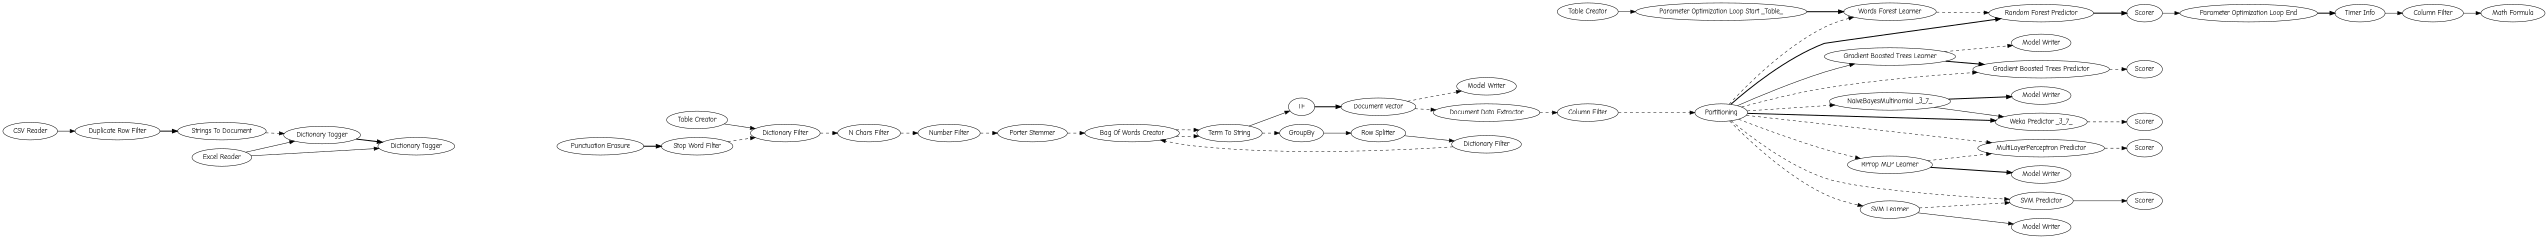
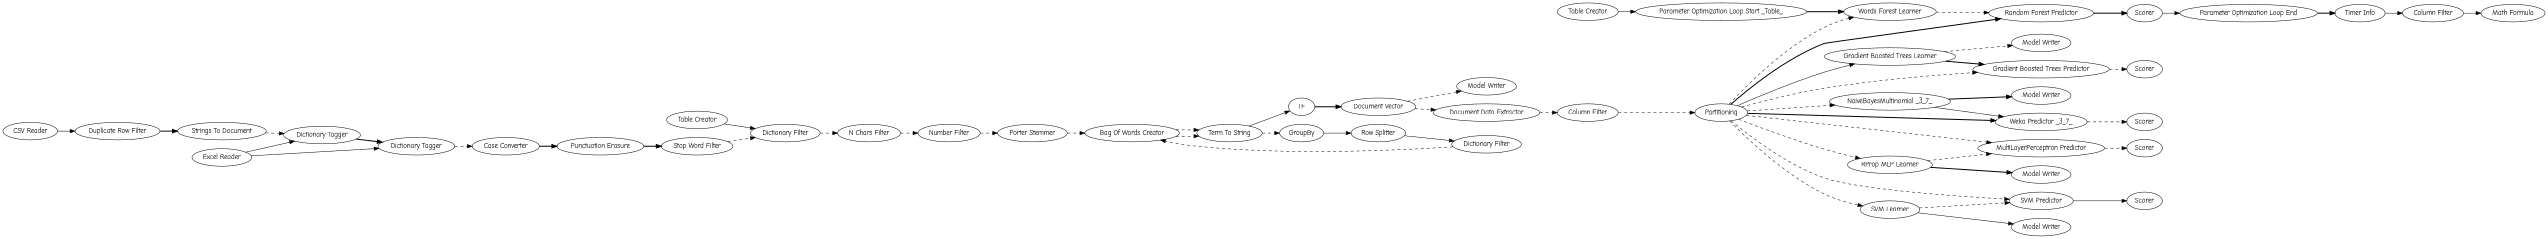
node "Case Converter": added
